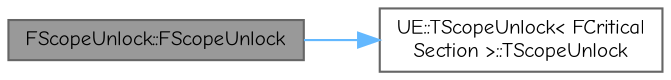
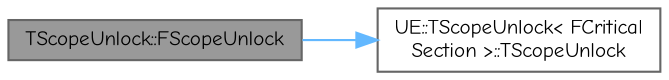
node "FScopeUnlock::FScopeUnlock": label "FScopeUnlock::FScopeUnlock" -> "TScopeUnlock::FScopeUnlock"
